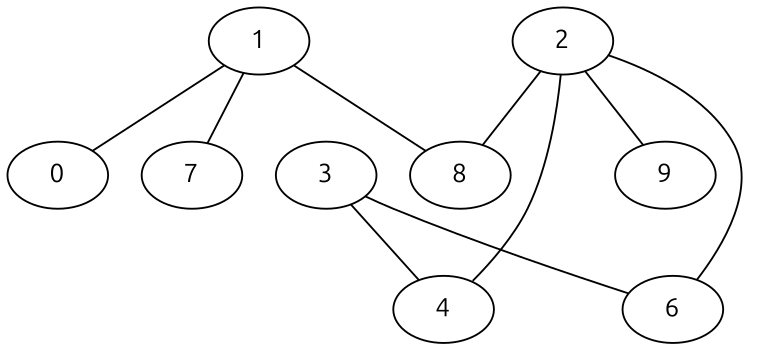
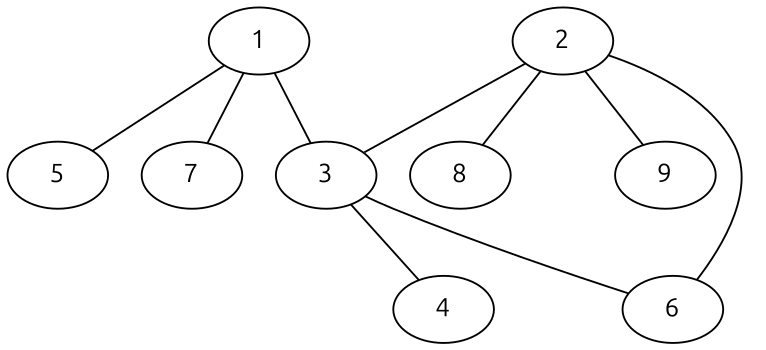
edge "1" -- "8": now "1" -- "3"
node "0": label "0" -> "5"
edge "2" -- "4": now "2" -- "3"
